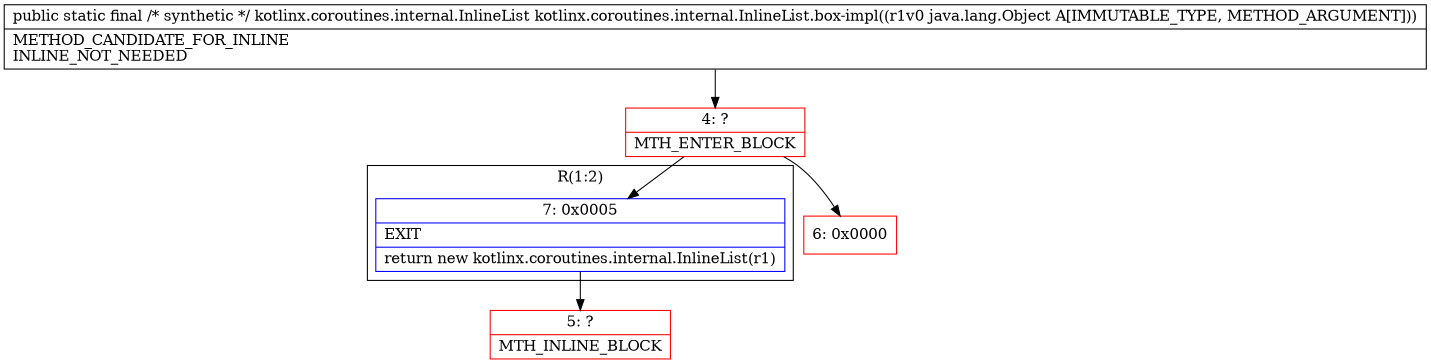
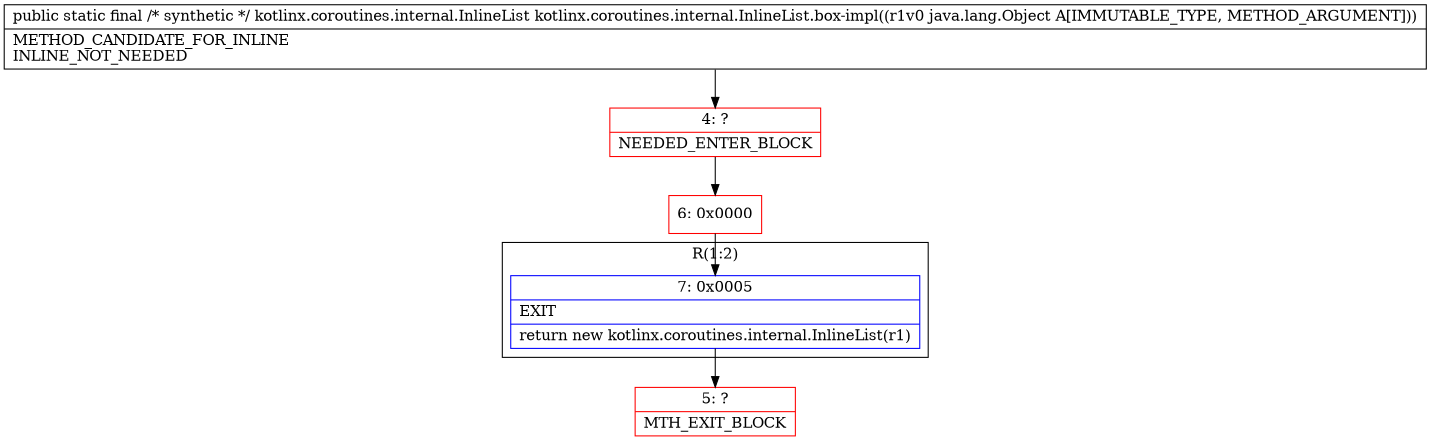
node "4: ?": text "MTH_ENTER_BLOCK" -> "NEEDED_ENTER_BLOCK"
edge "4: ?" -> "7: 0x0005": now "6: 0x0000" -> "7: 0x0005"
node "5: ?": text "MTH_INLINE_BLOCK" -> "MTH_EXIT_BLOCK"
